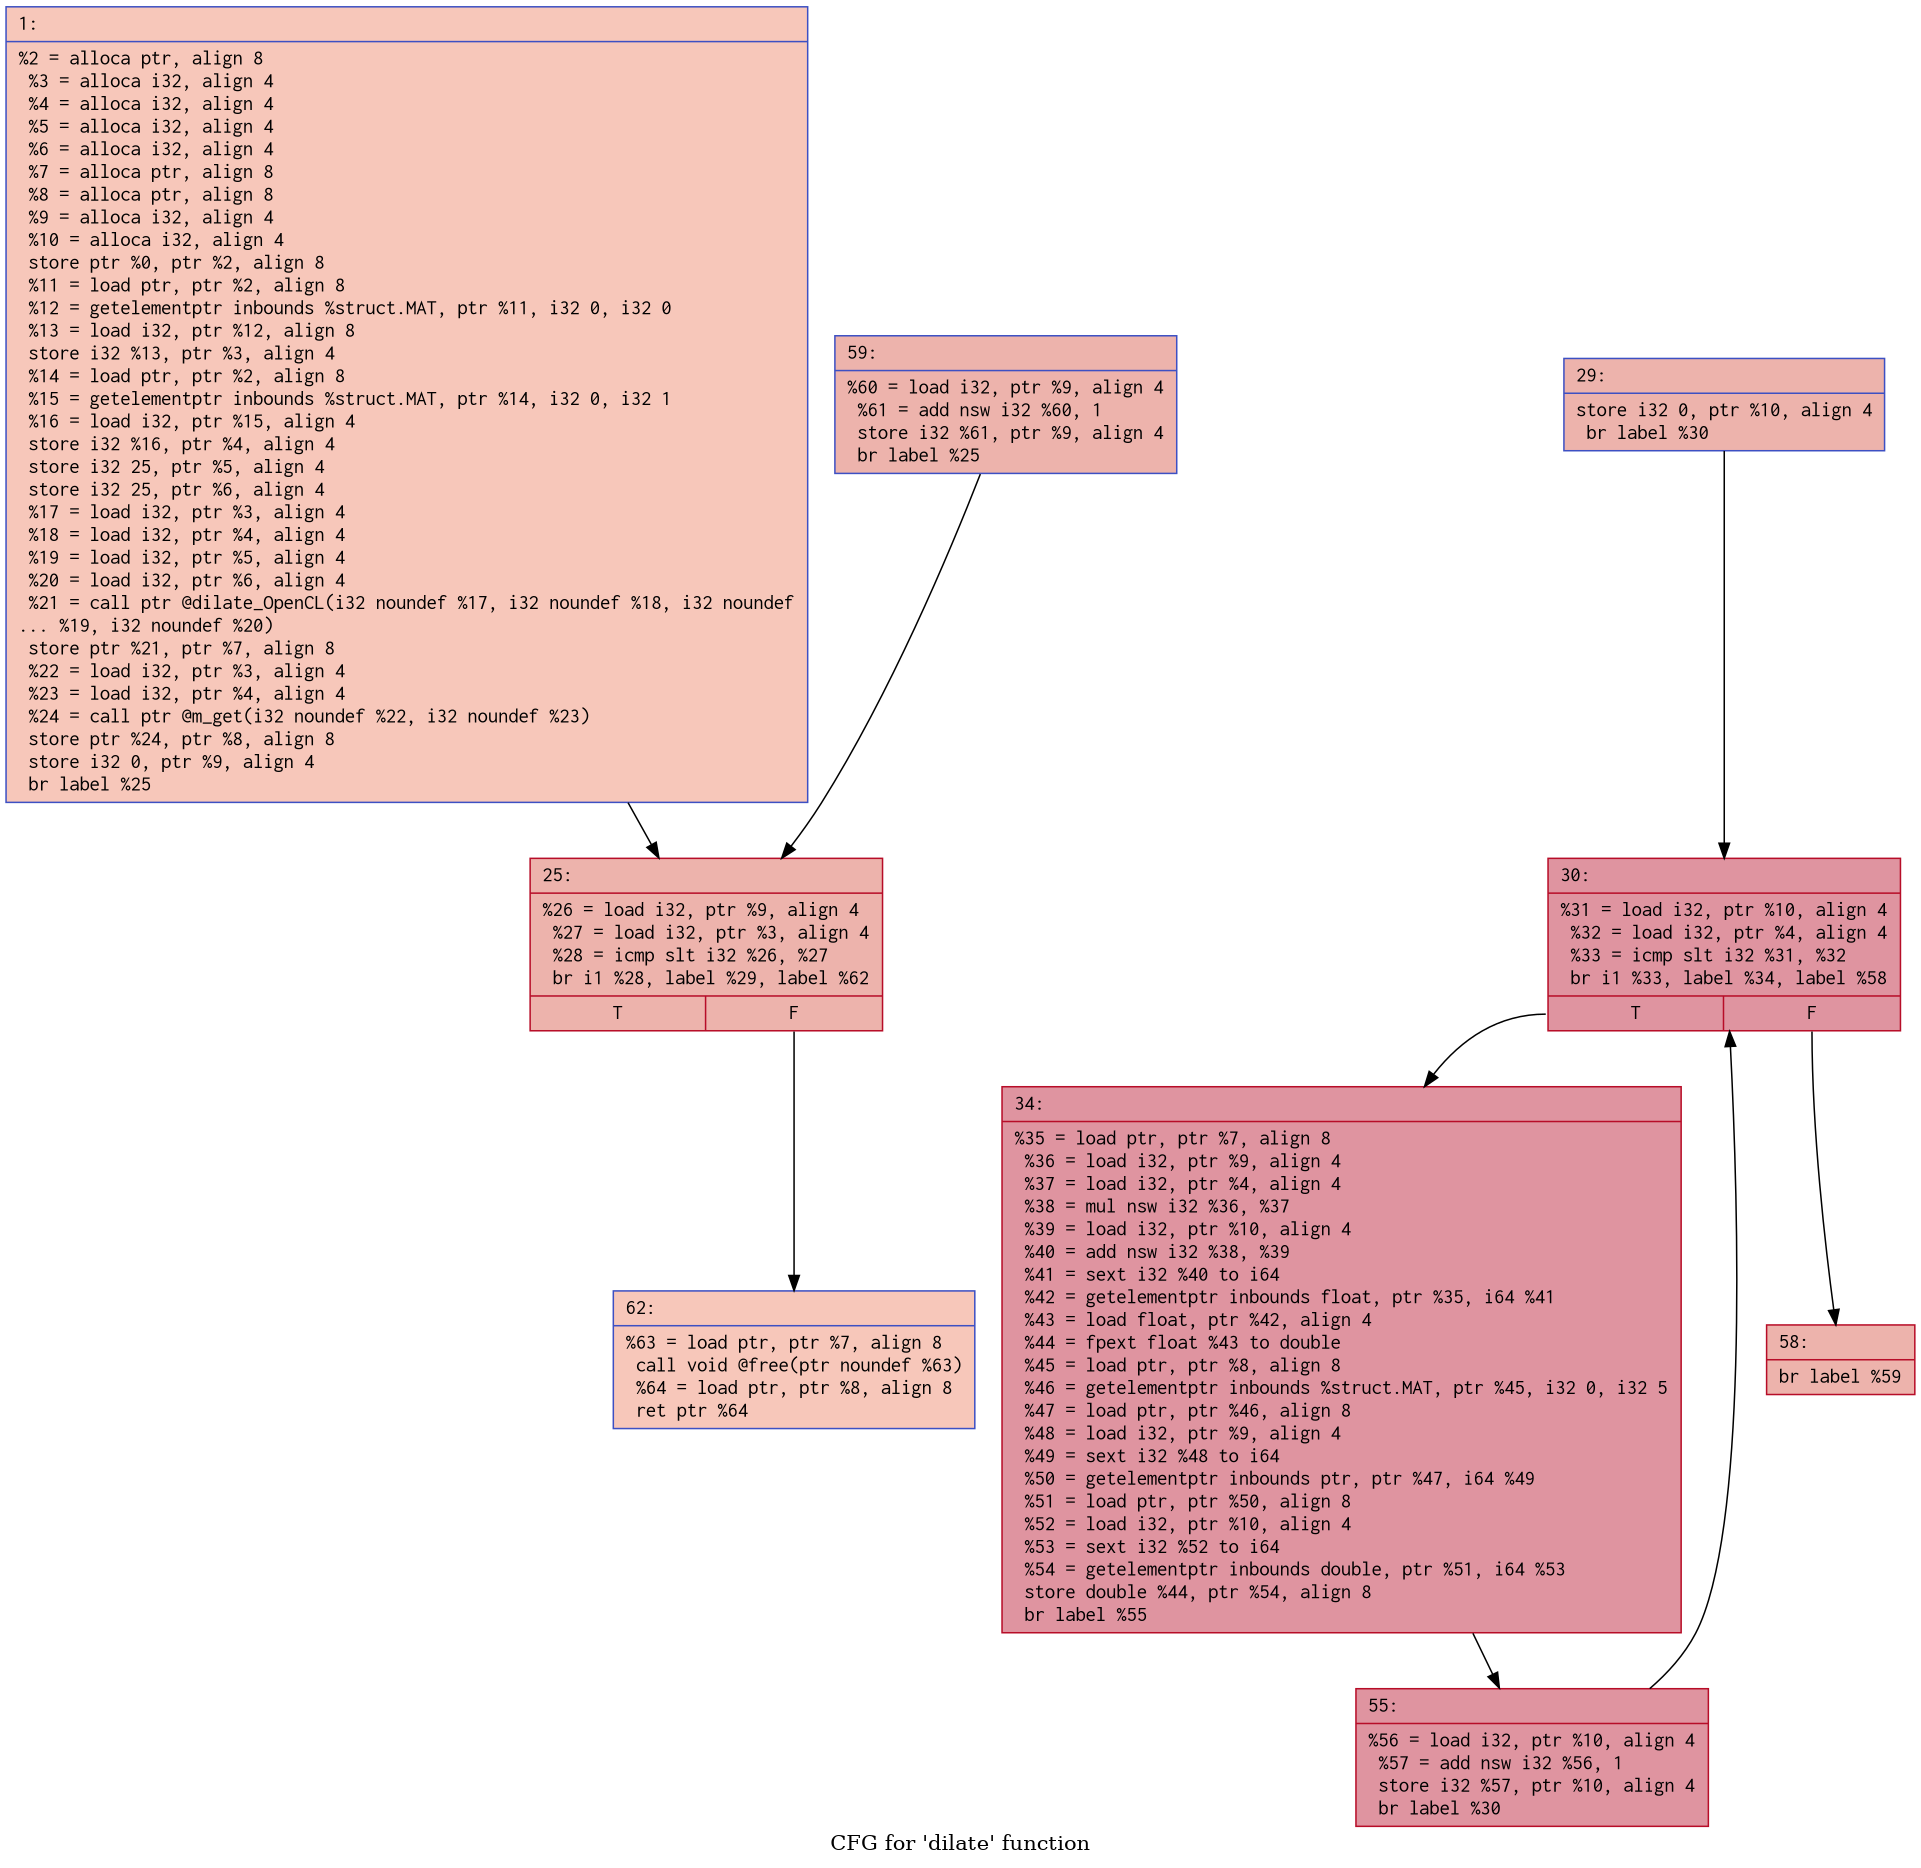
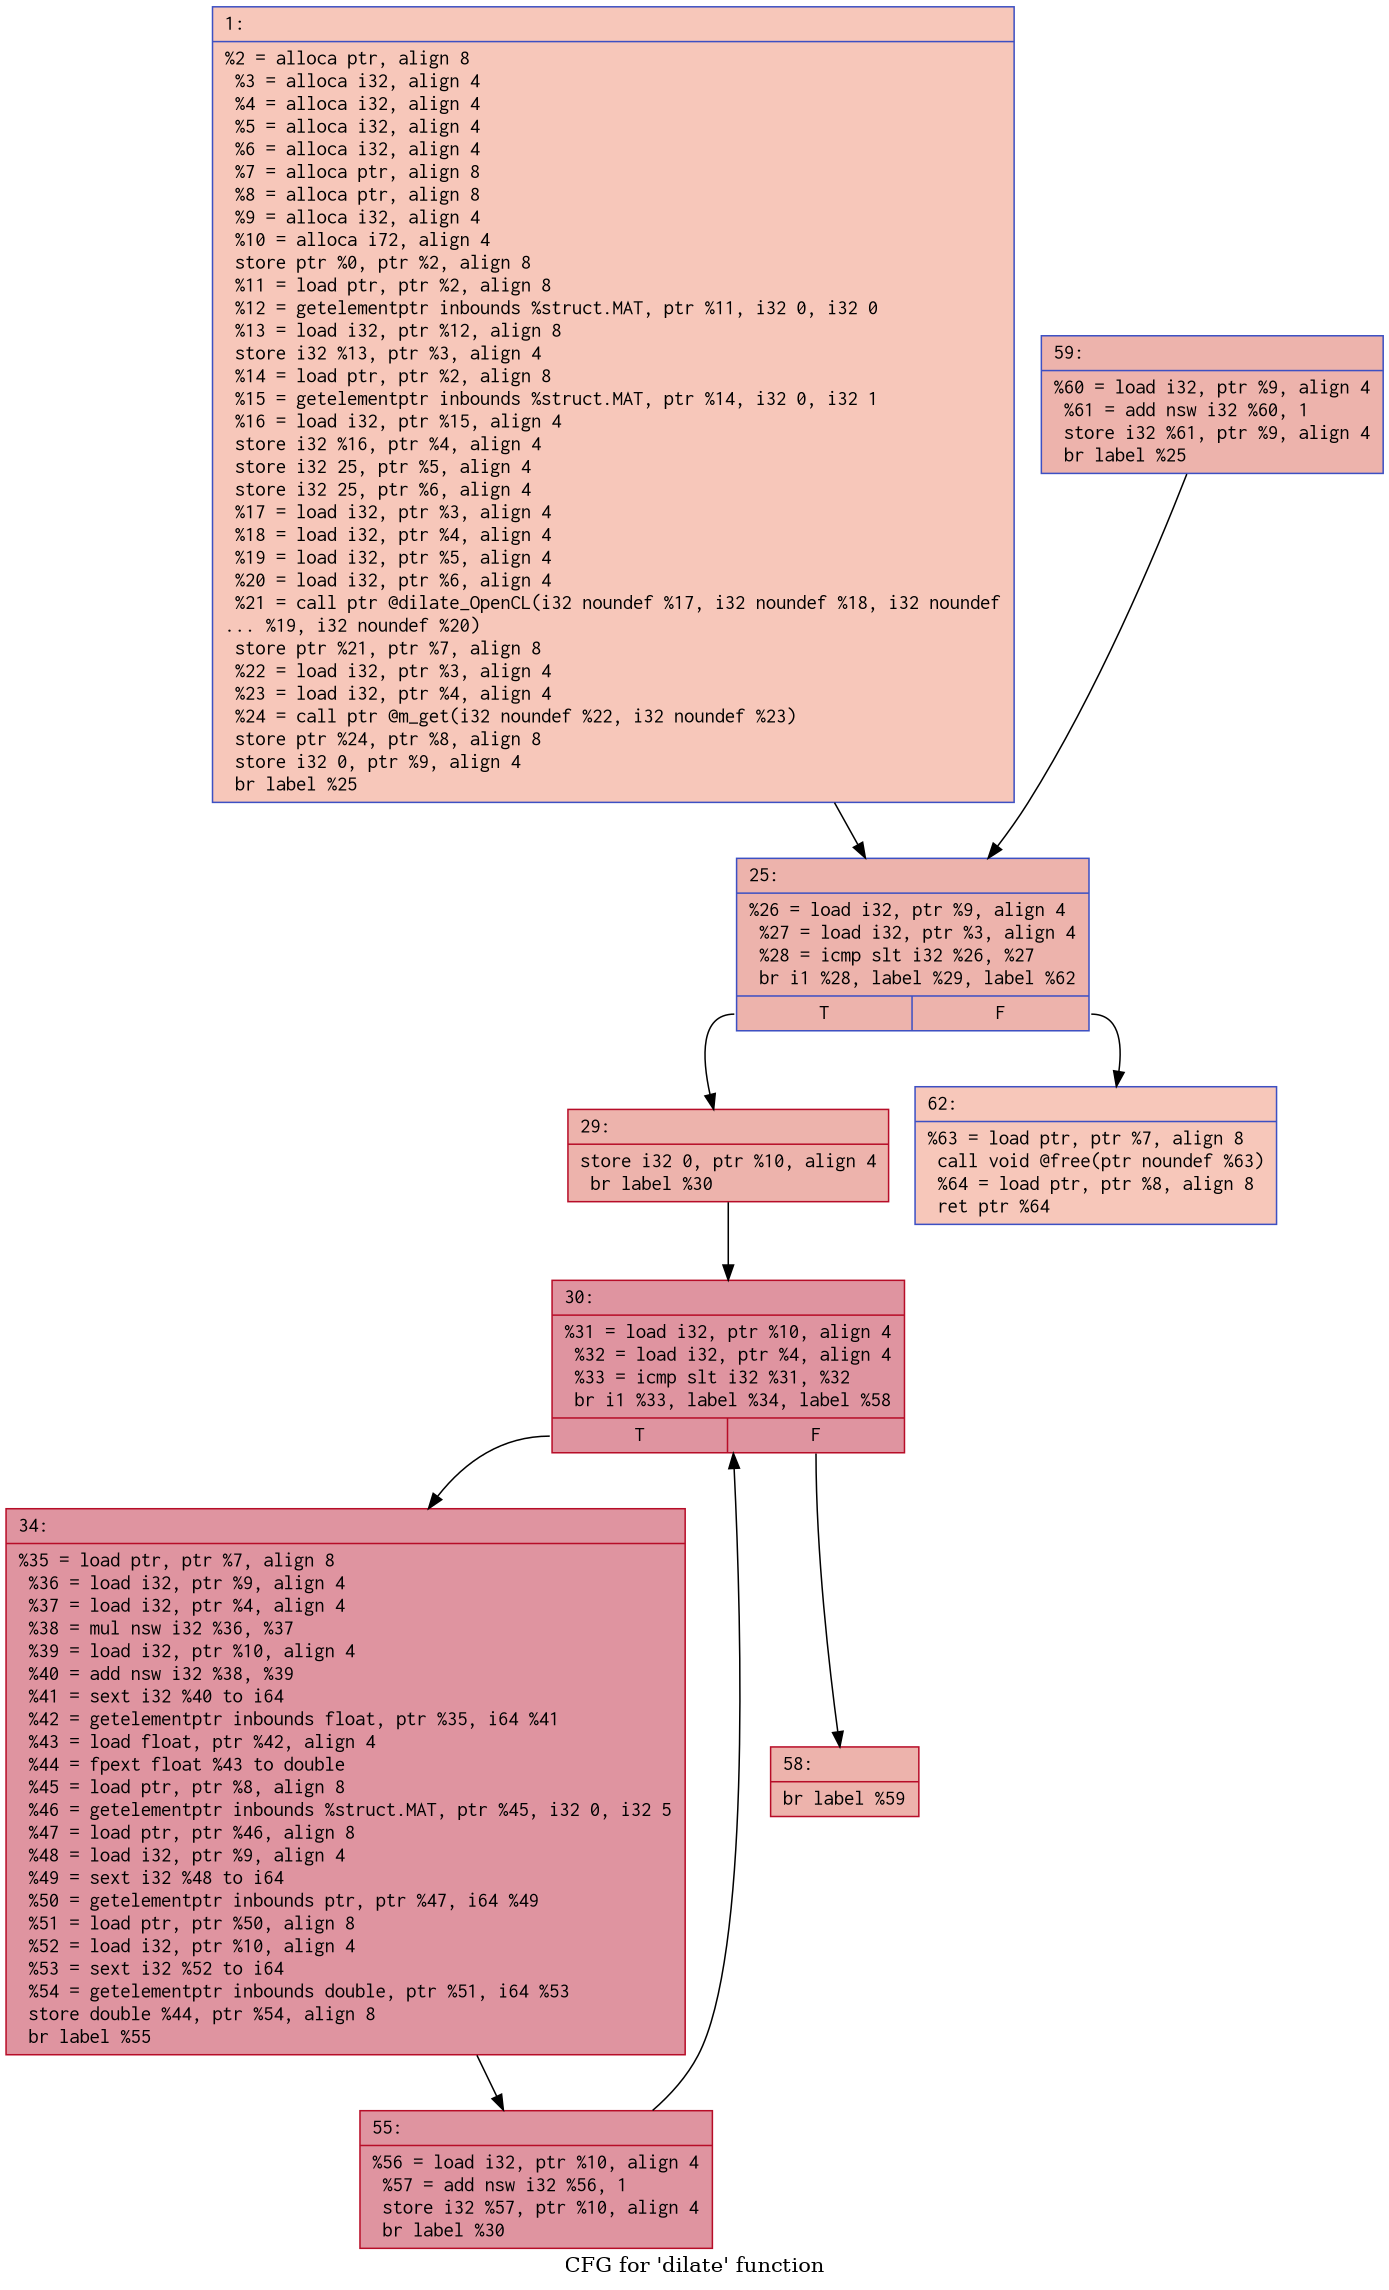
node "1:": text "%10 = alloca i32, align 4" -> "%10 = alloca i72, align 4"
node "29:": color #3d50c3ff -> #b70d28ff
node "25:": color #b70d28ff -> #3d50c3ff
edge "25:" -> "29:": added
